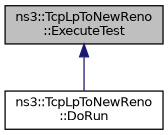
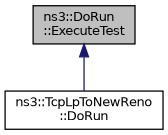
node "ns3::TcpLpToNewReno ::ExecuteTest": label "ns3::TcpLpToNewReno ::ExecuteTest" -> "ns3::DoRun ::ExecuteTest"
